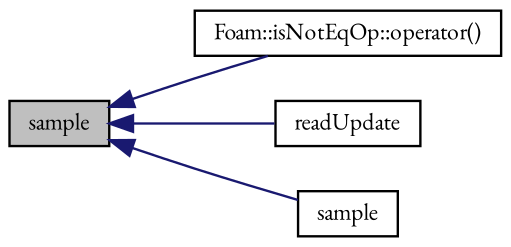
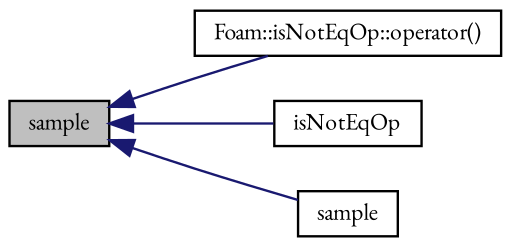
node "readUpdate": label "readUpdate" -> "isNotEqOp"
